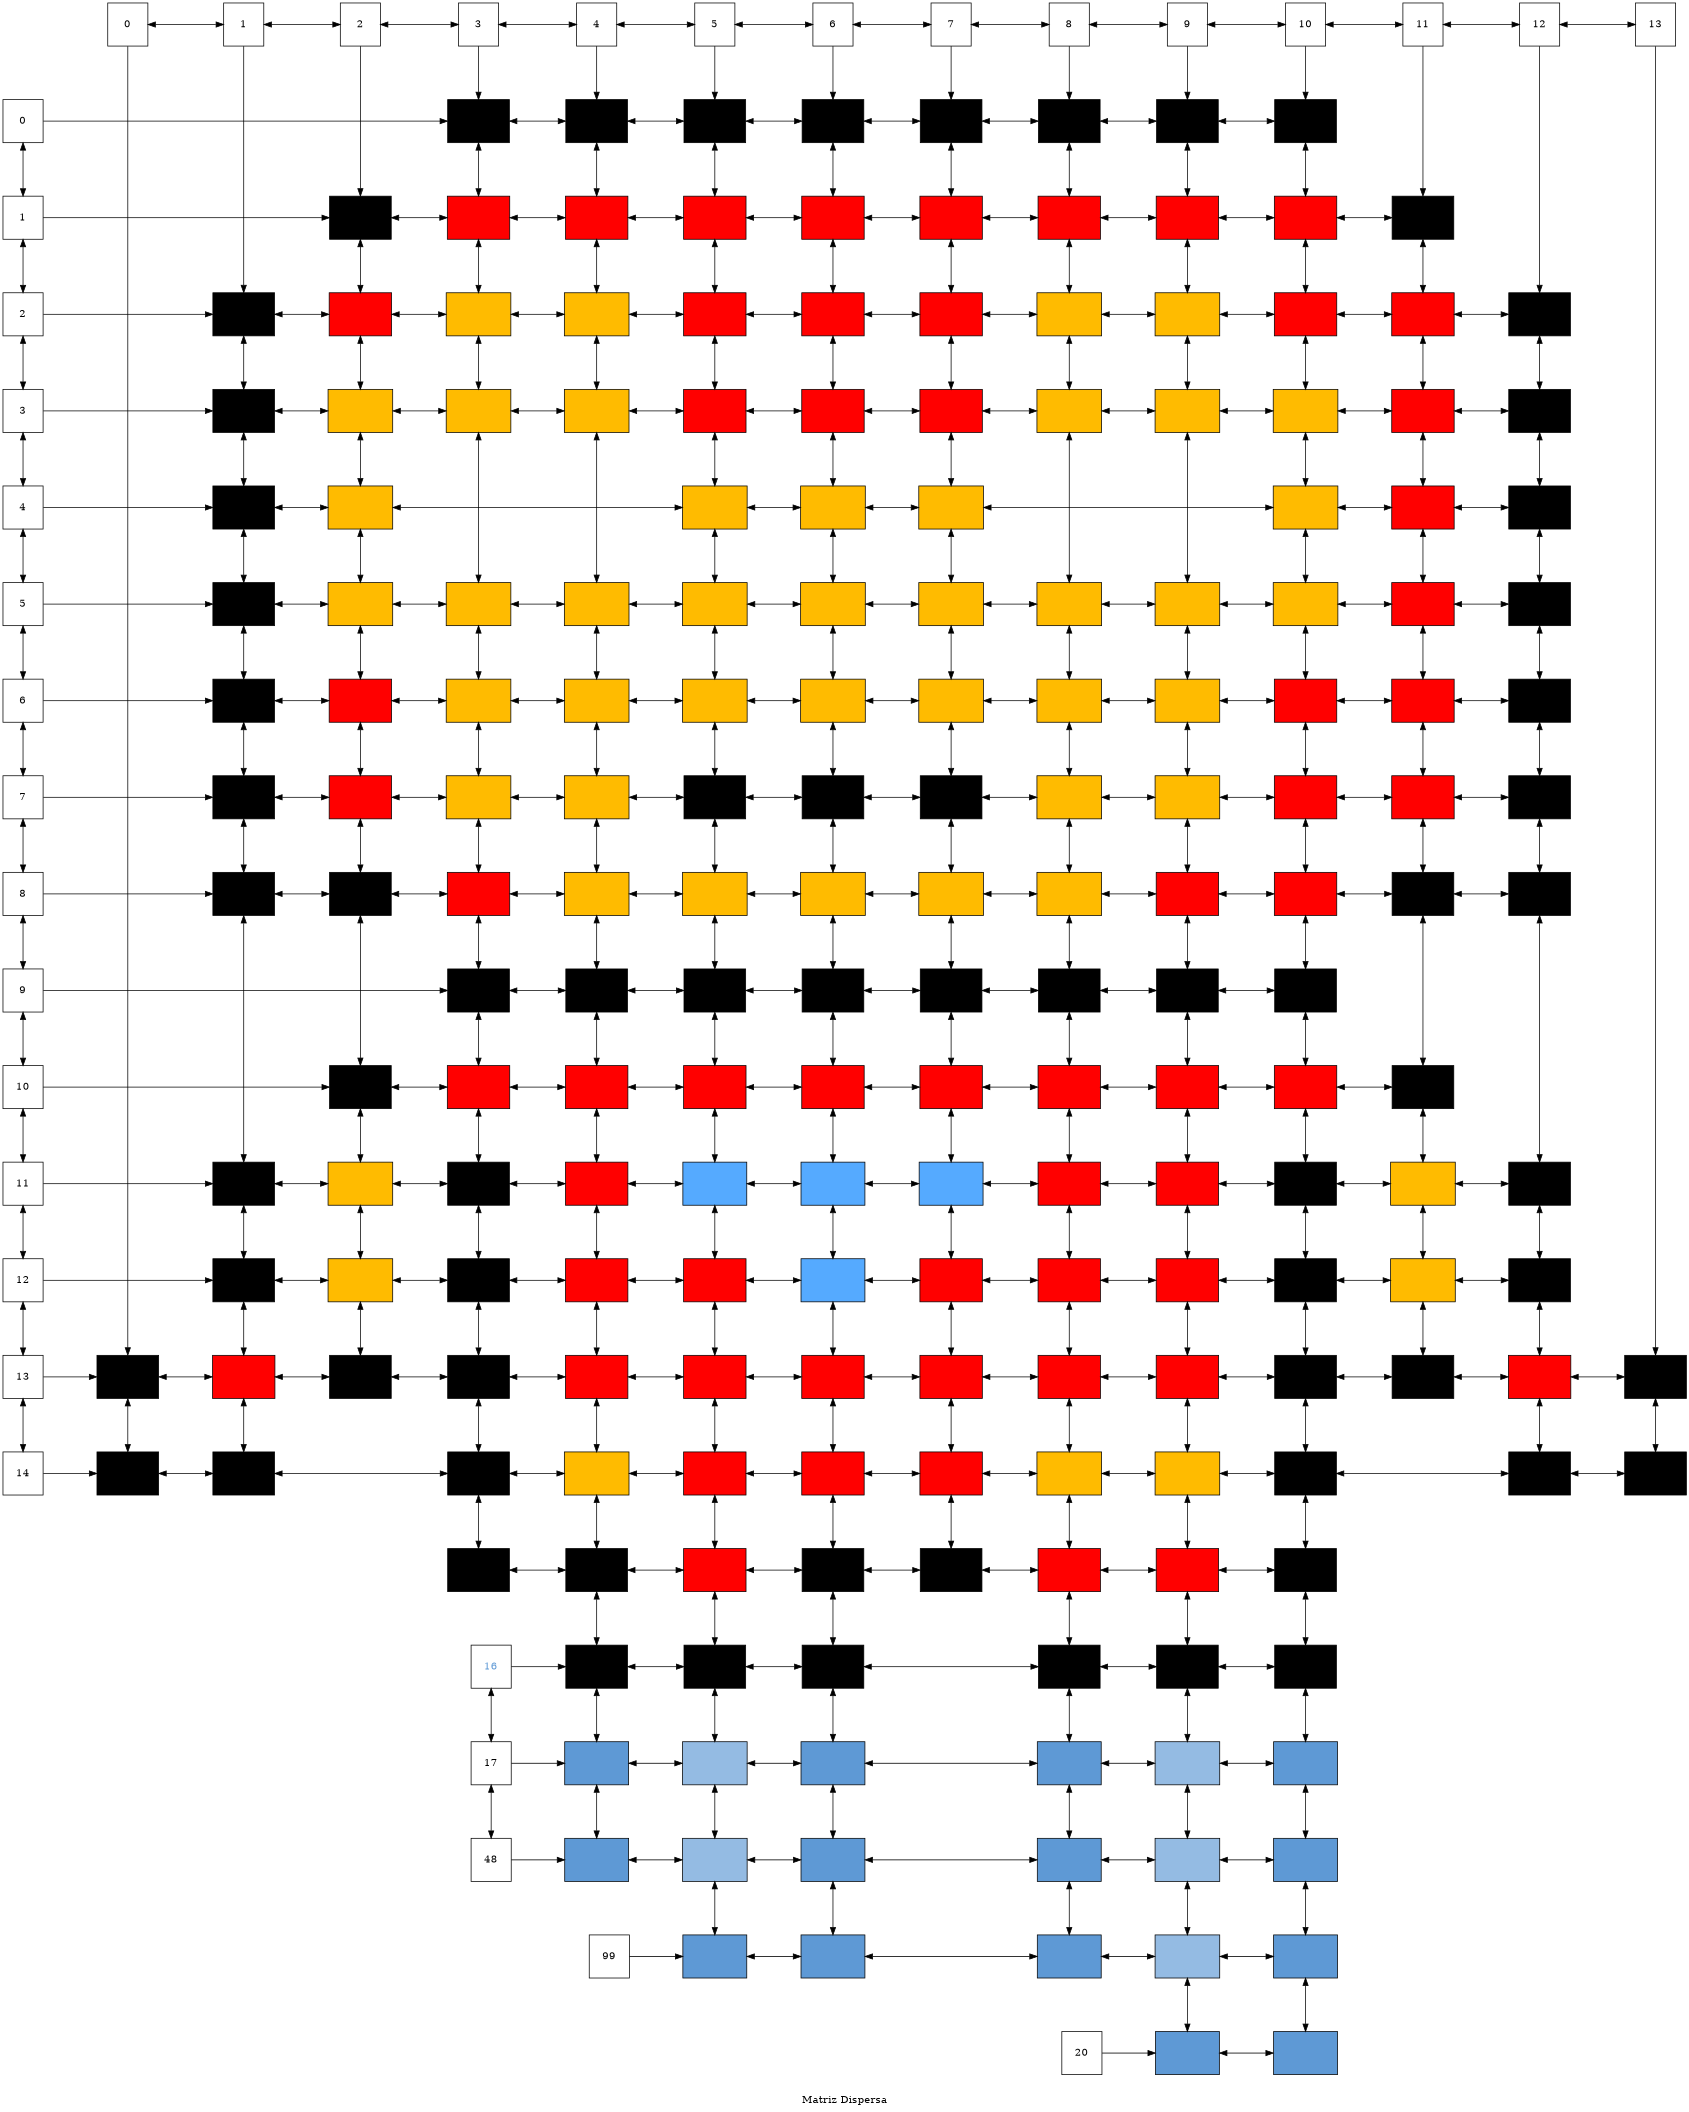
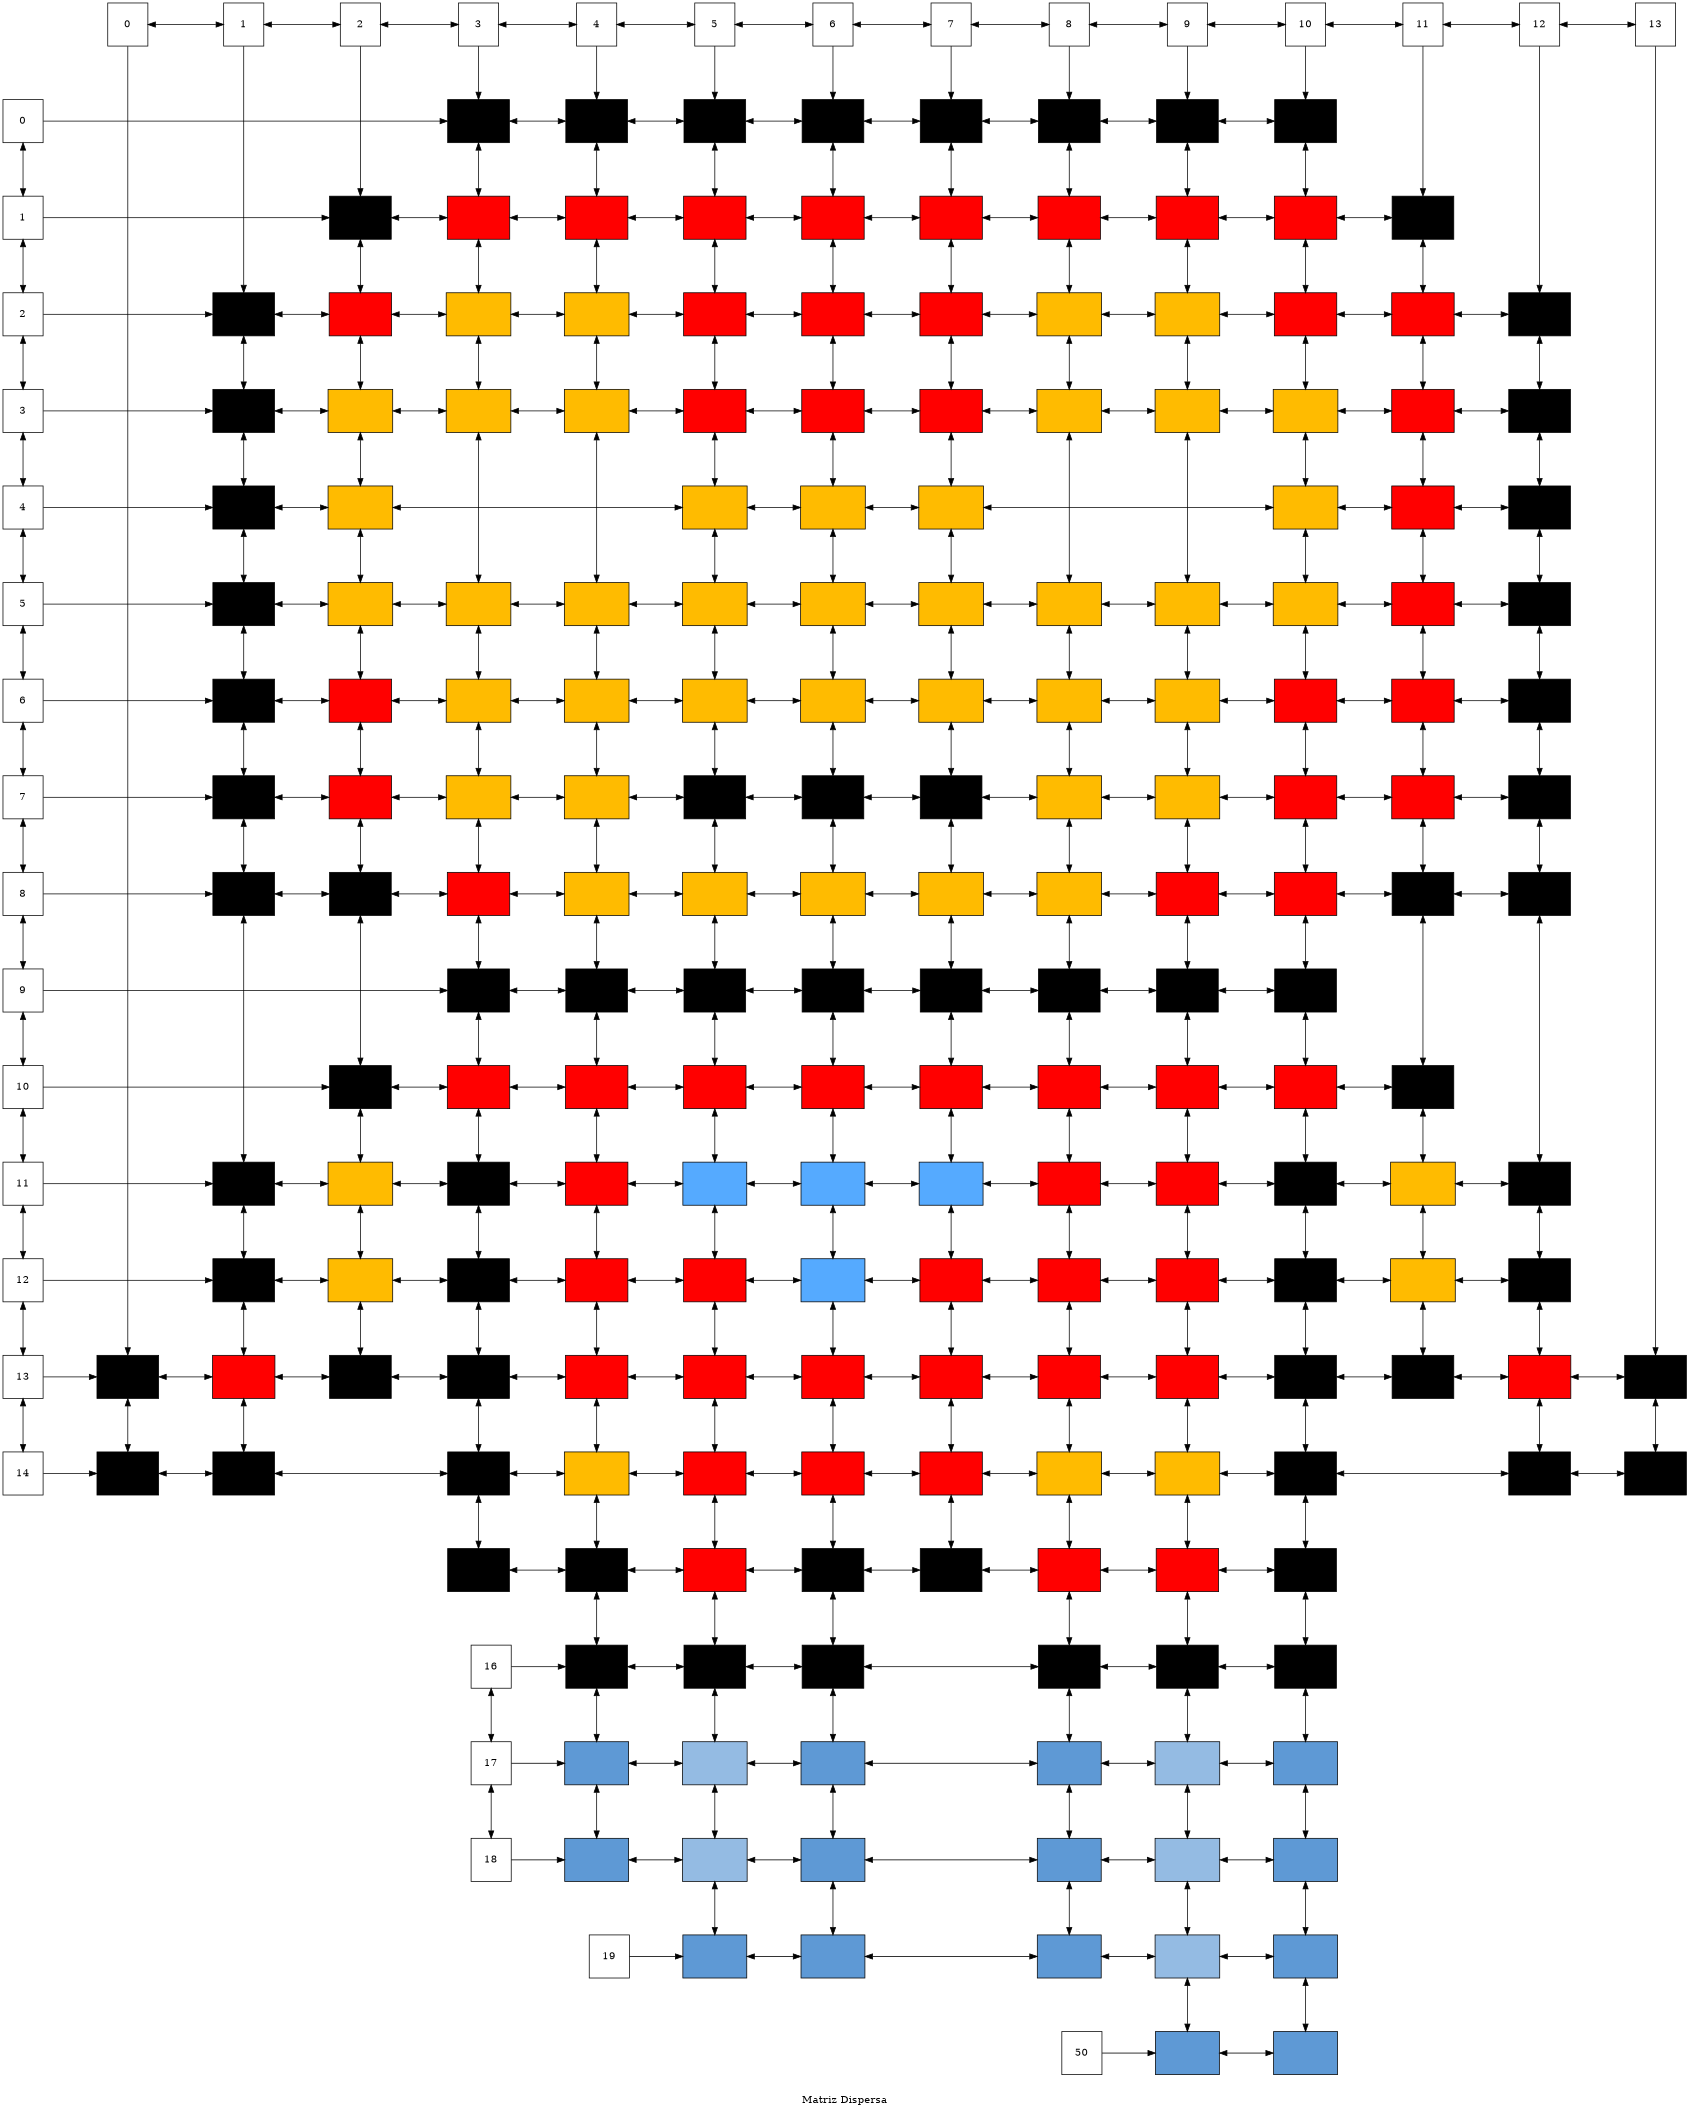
node "16": fontcolor #5e99d5 -> black
node "48": label "48" -> "18"
node "99": label "99" -> "19"
node "20": label "20" -> "50"
